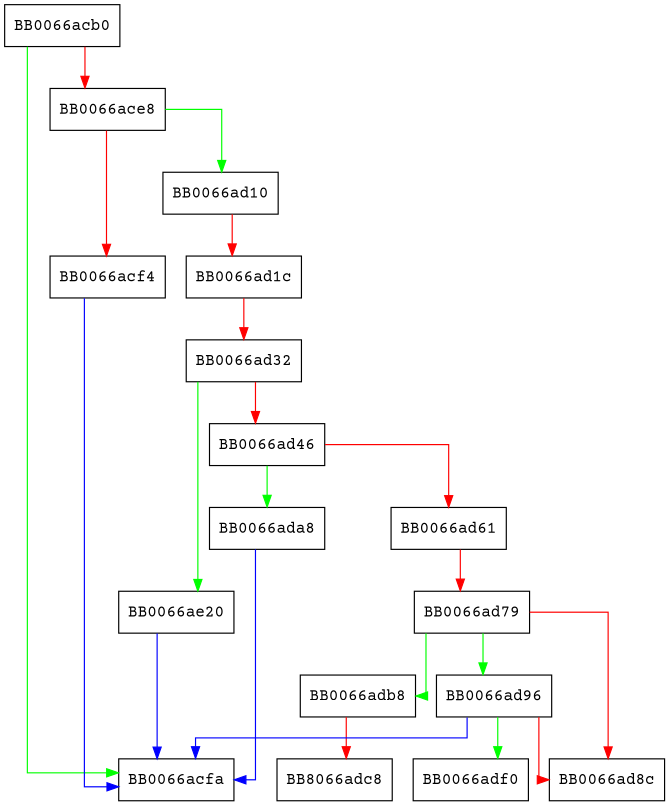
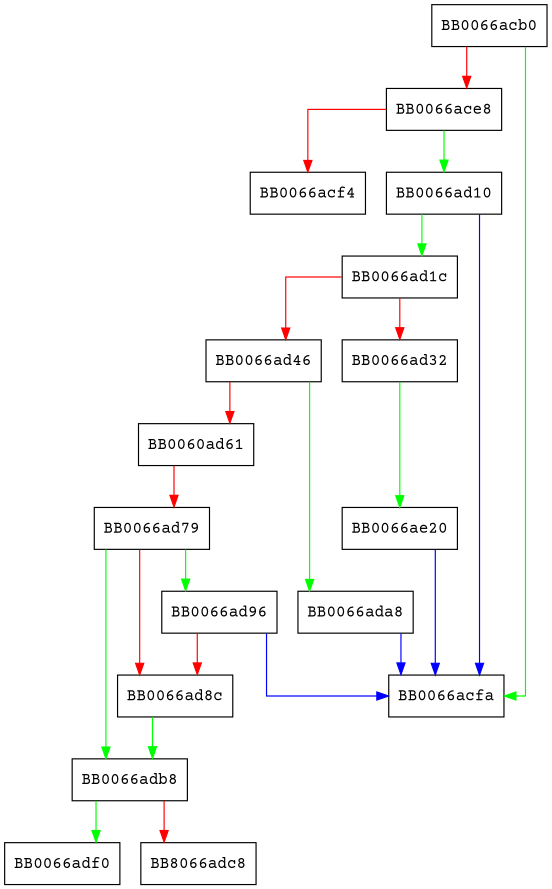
edge "BB0066ad10" -> "BB0066ad1c": color red -> green
edge "BB0066ad32" -> "BB0066ad46": now "BB0066ad1c" -> "BB0066ad46"
node "BB0066ad61": label "BB0066ad61" -> "BB0060ad61"
edge "BB0066acf4" -> "BB0066acfa": now "BB0066ad10" -> "BB0066acfa"
edge "BB0066ad8c" -> "BB0066adb8": added
edge "BB0066ad96" -> "BB0066adf0": now "BB0066adb8" -> "BB0066adf0"
